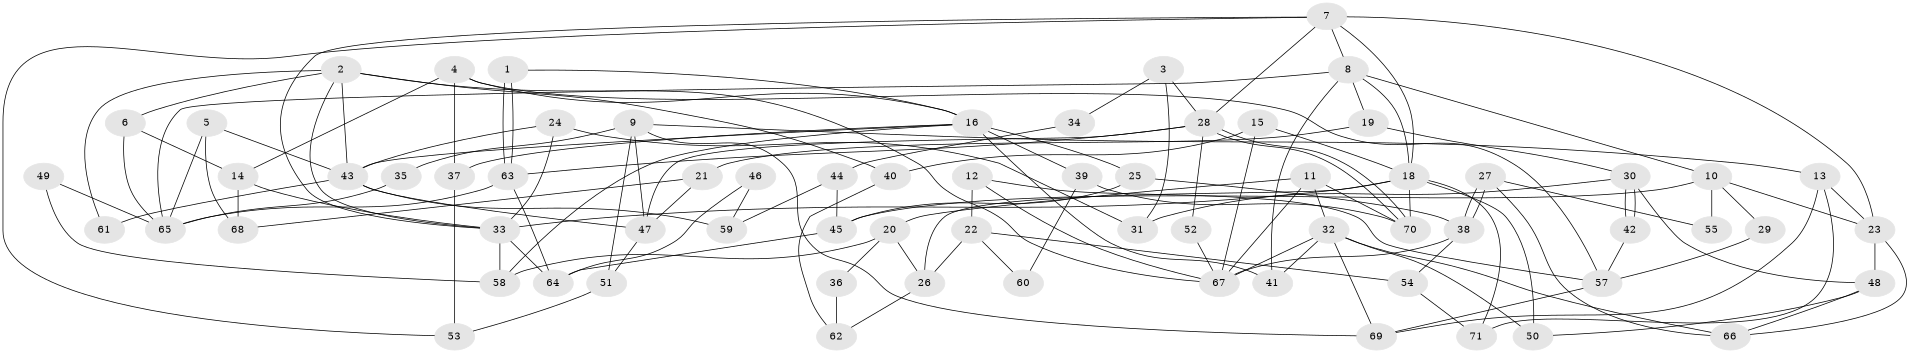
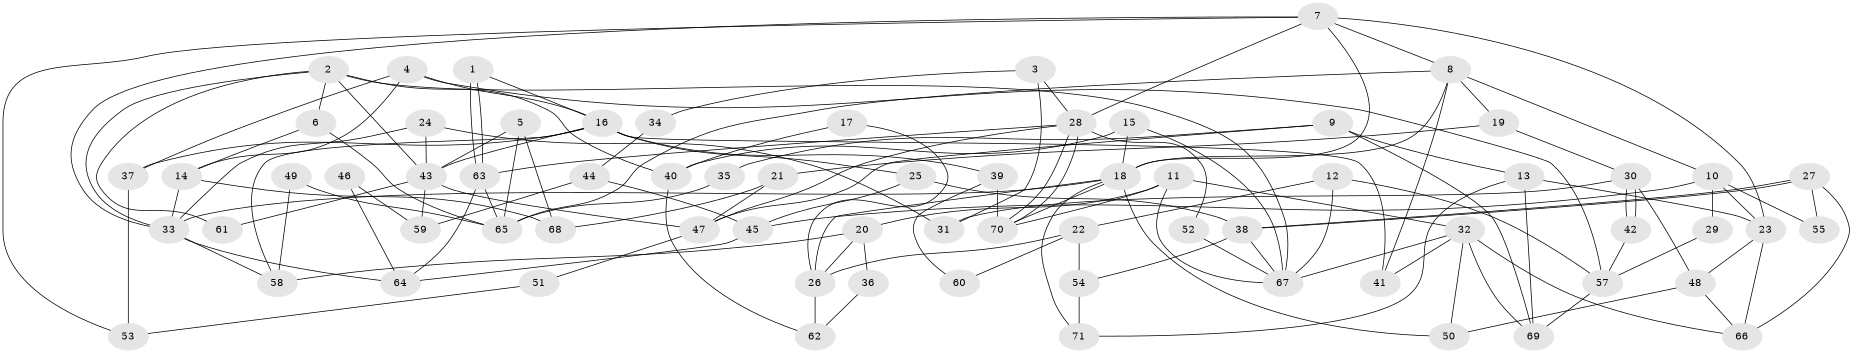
node "17": added
edge "9" -- "51": removed
